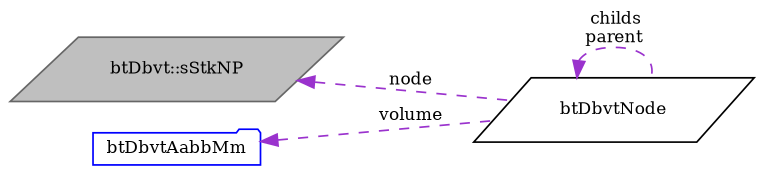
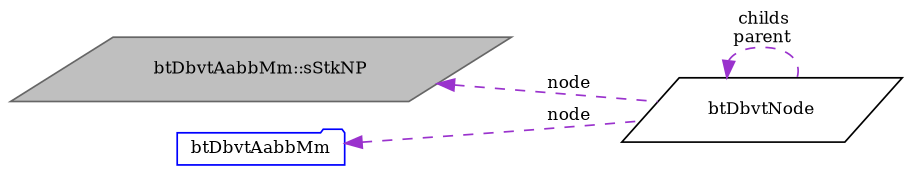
node "btDbvt::sStkNP": label "btDbvt::sStkNP" -> "btDbvtAabbMm::sStkNP"
edge "btDbvtNode" -> "btDbvtAabbMm": label " volume" -> " node"
